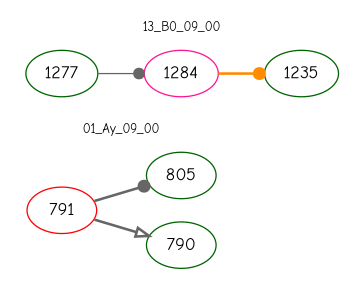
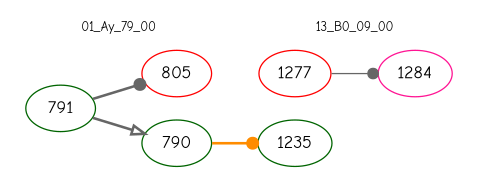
node "1277": color darkgreen -> red
edge "1284" -> "1235": now "790" -> "1235"
cluster "01_Ay_09_00": label "01_Ay_09_00" -> "01_Ay_79_00"
node "805": color darkgreen -> red
node "791": color red -> darkgreen
